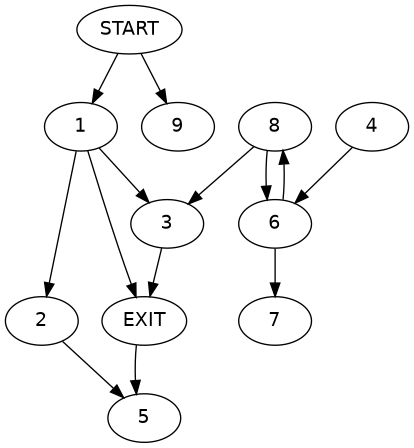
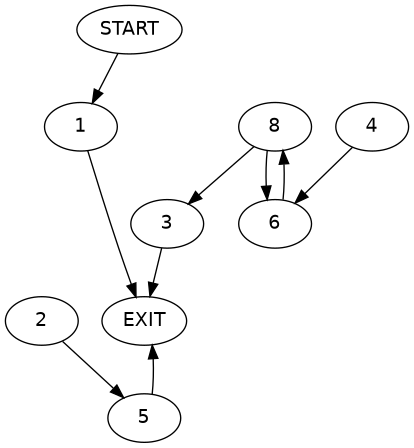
node "9": removed
edge "1" -> "3": removed
edge "1" -> "2": removed
node "7": removed
edge "EXIT" -> "5": reversed
